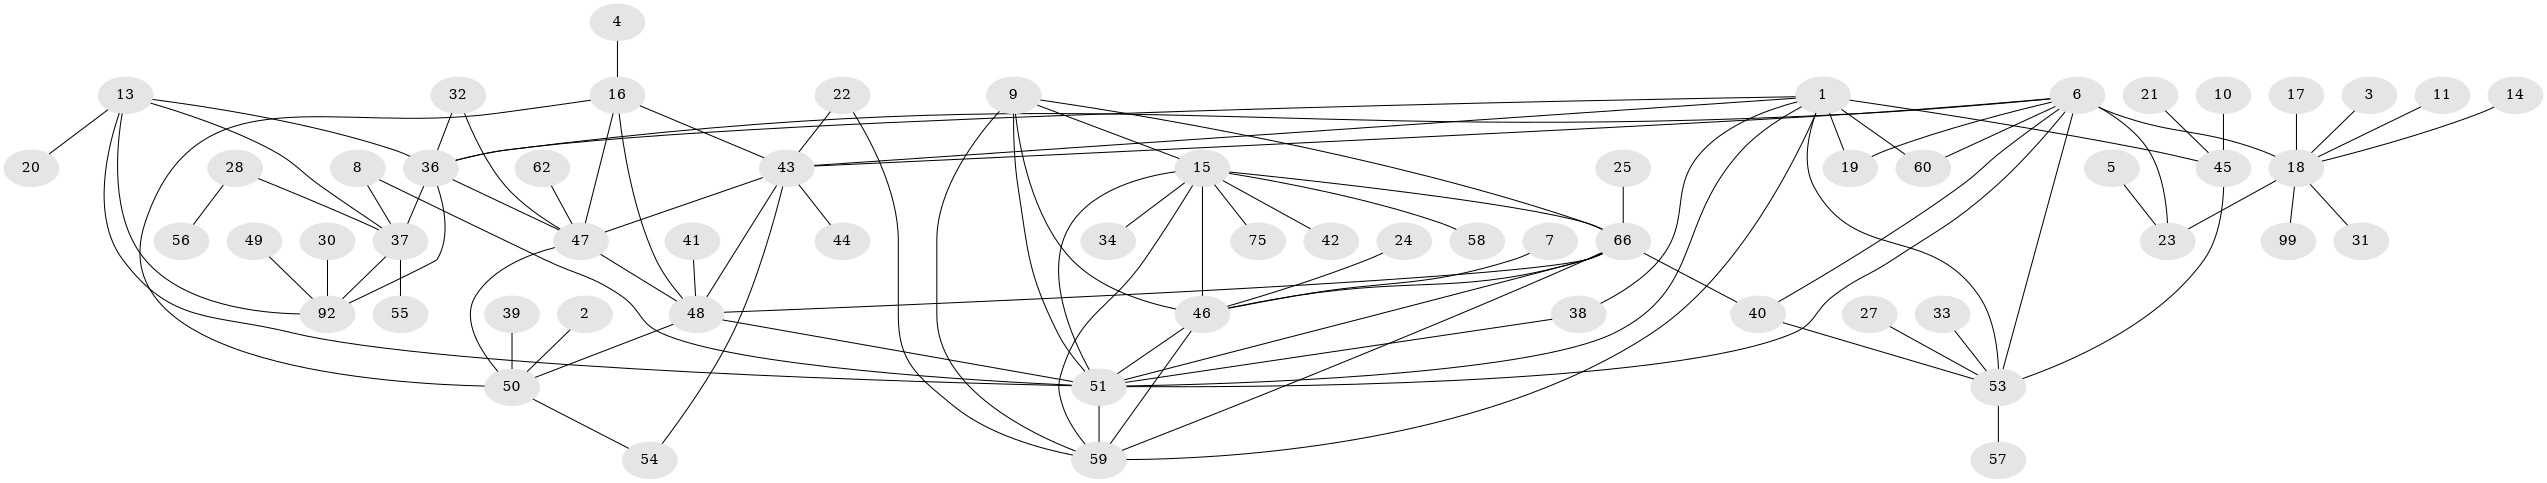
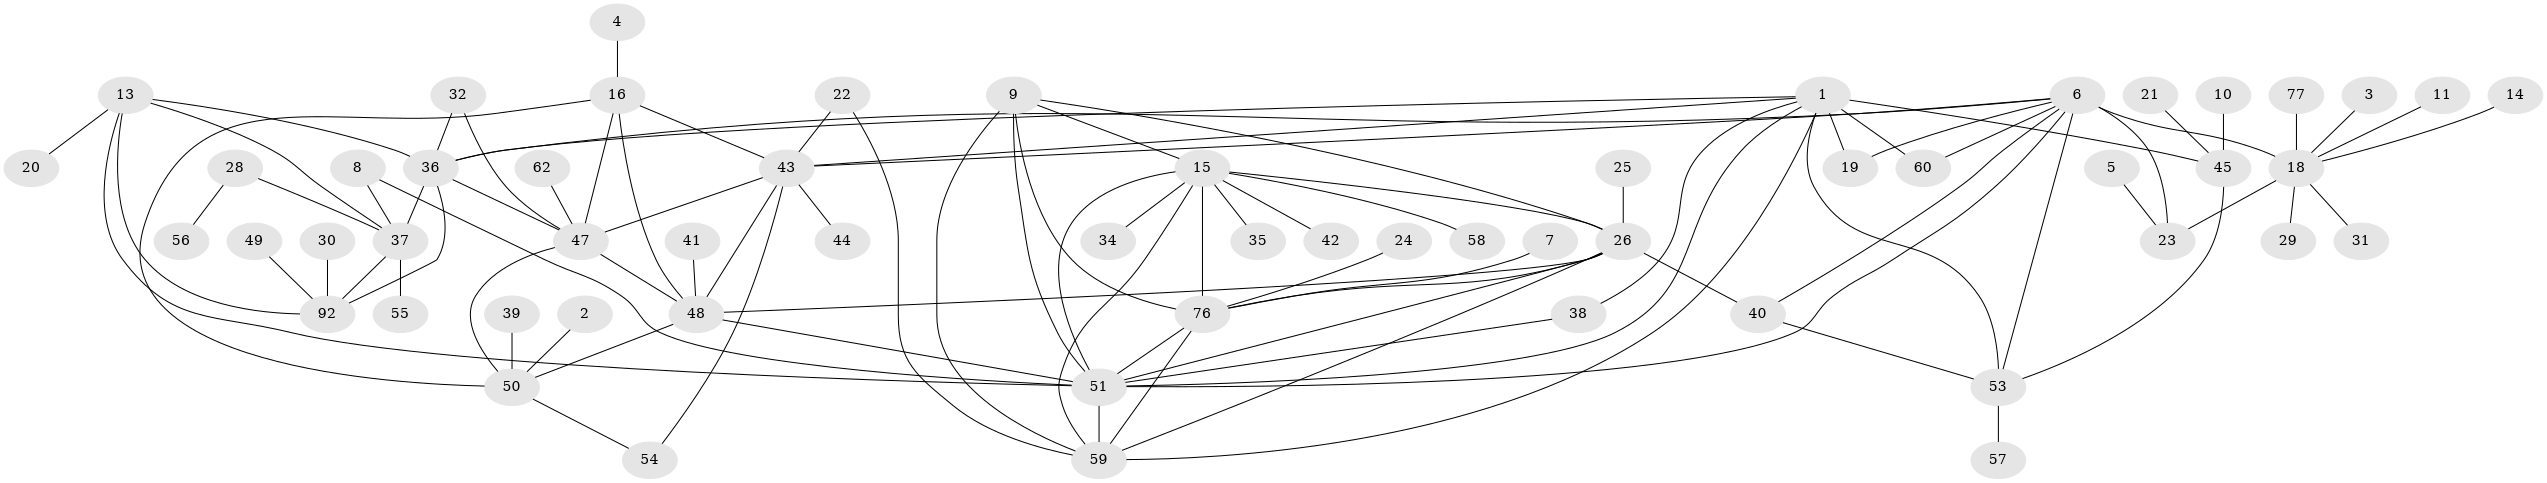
node "17": label "17" -> "77"
node "75": label "75" -> "35"
node "66": label "66" -> "26"
node "99": label "99" -> "29"
node "46": label "46" -> "76"
node "27": removed
node "33": removed
